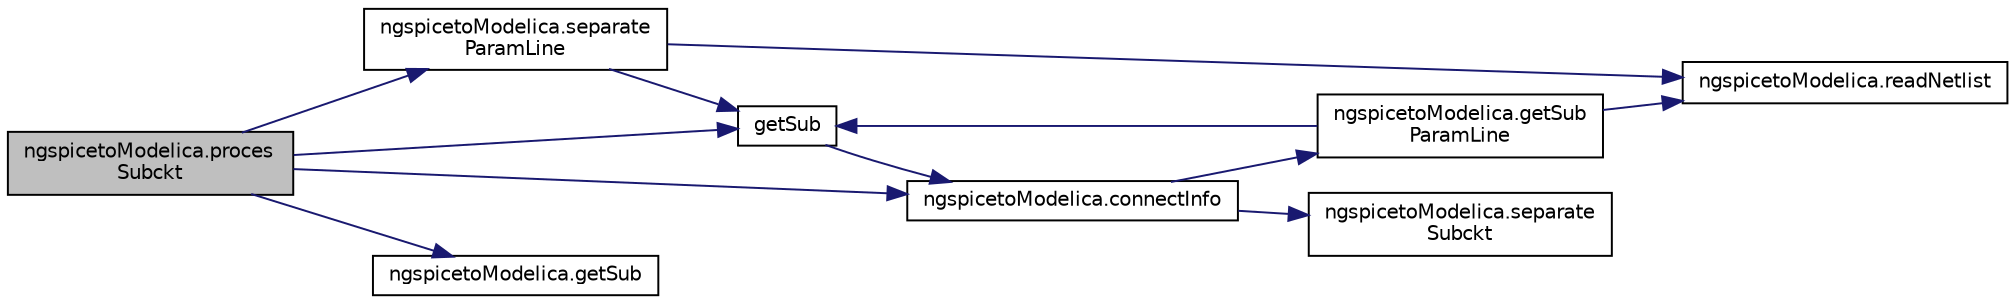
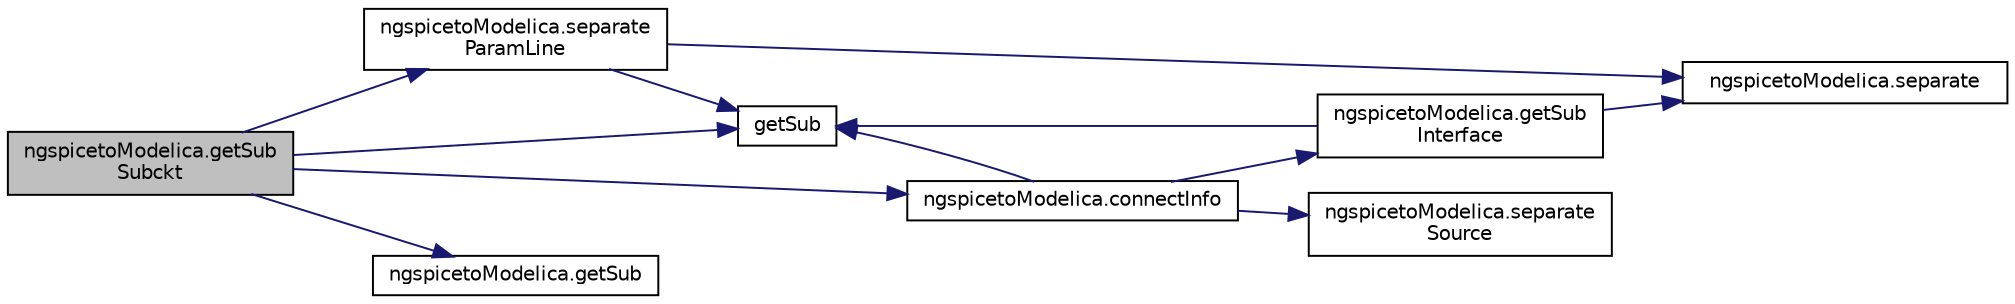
node "ngspicetoModelica.readNetlist": label "ngspicetoModelica.readNetlist" -> "ngspicetoModelica.separate"
node "ngspicetoModelica.getSub ParamLine": label "ngspicetoModelica.getSub ParamLine" -> "ngspicetoModelica.getSub Interface"
edge "getSub" -> "ngspicetoModelica.connectInfo": reversed
node "ngspicetoModelica.proces Subckt": label "ngspicetoModelica.proces Subckt" -> "ngspicetoModelica.getSub Subckt"
node "ngspicetoModelica.separate Subckt": label "ngspicetoModelica.separate Subckt" -> "ngspicetoModelica.separate Source"
